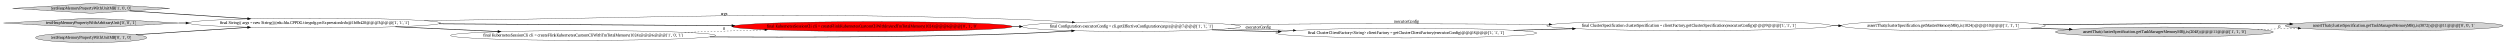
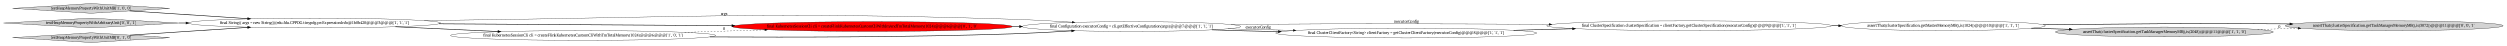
node "testHeapMemoryPropertyWithUnitMB['0', '1', '0']": shape ellipse -> diamond
